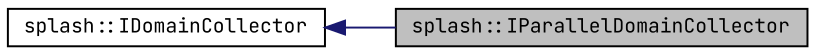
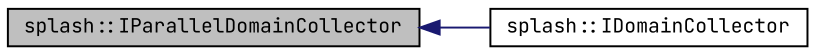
edge "splash::IParallelDomainCollector" -> "splash::IDomainCollector": reversed
